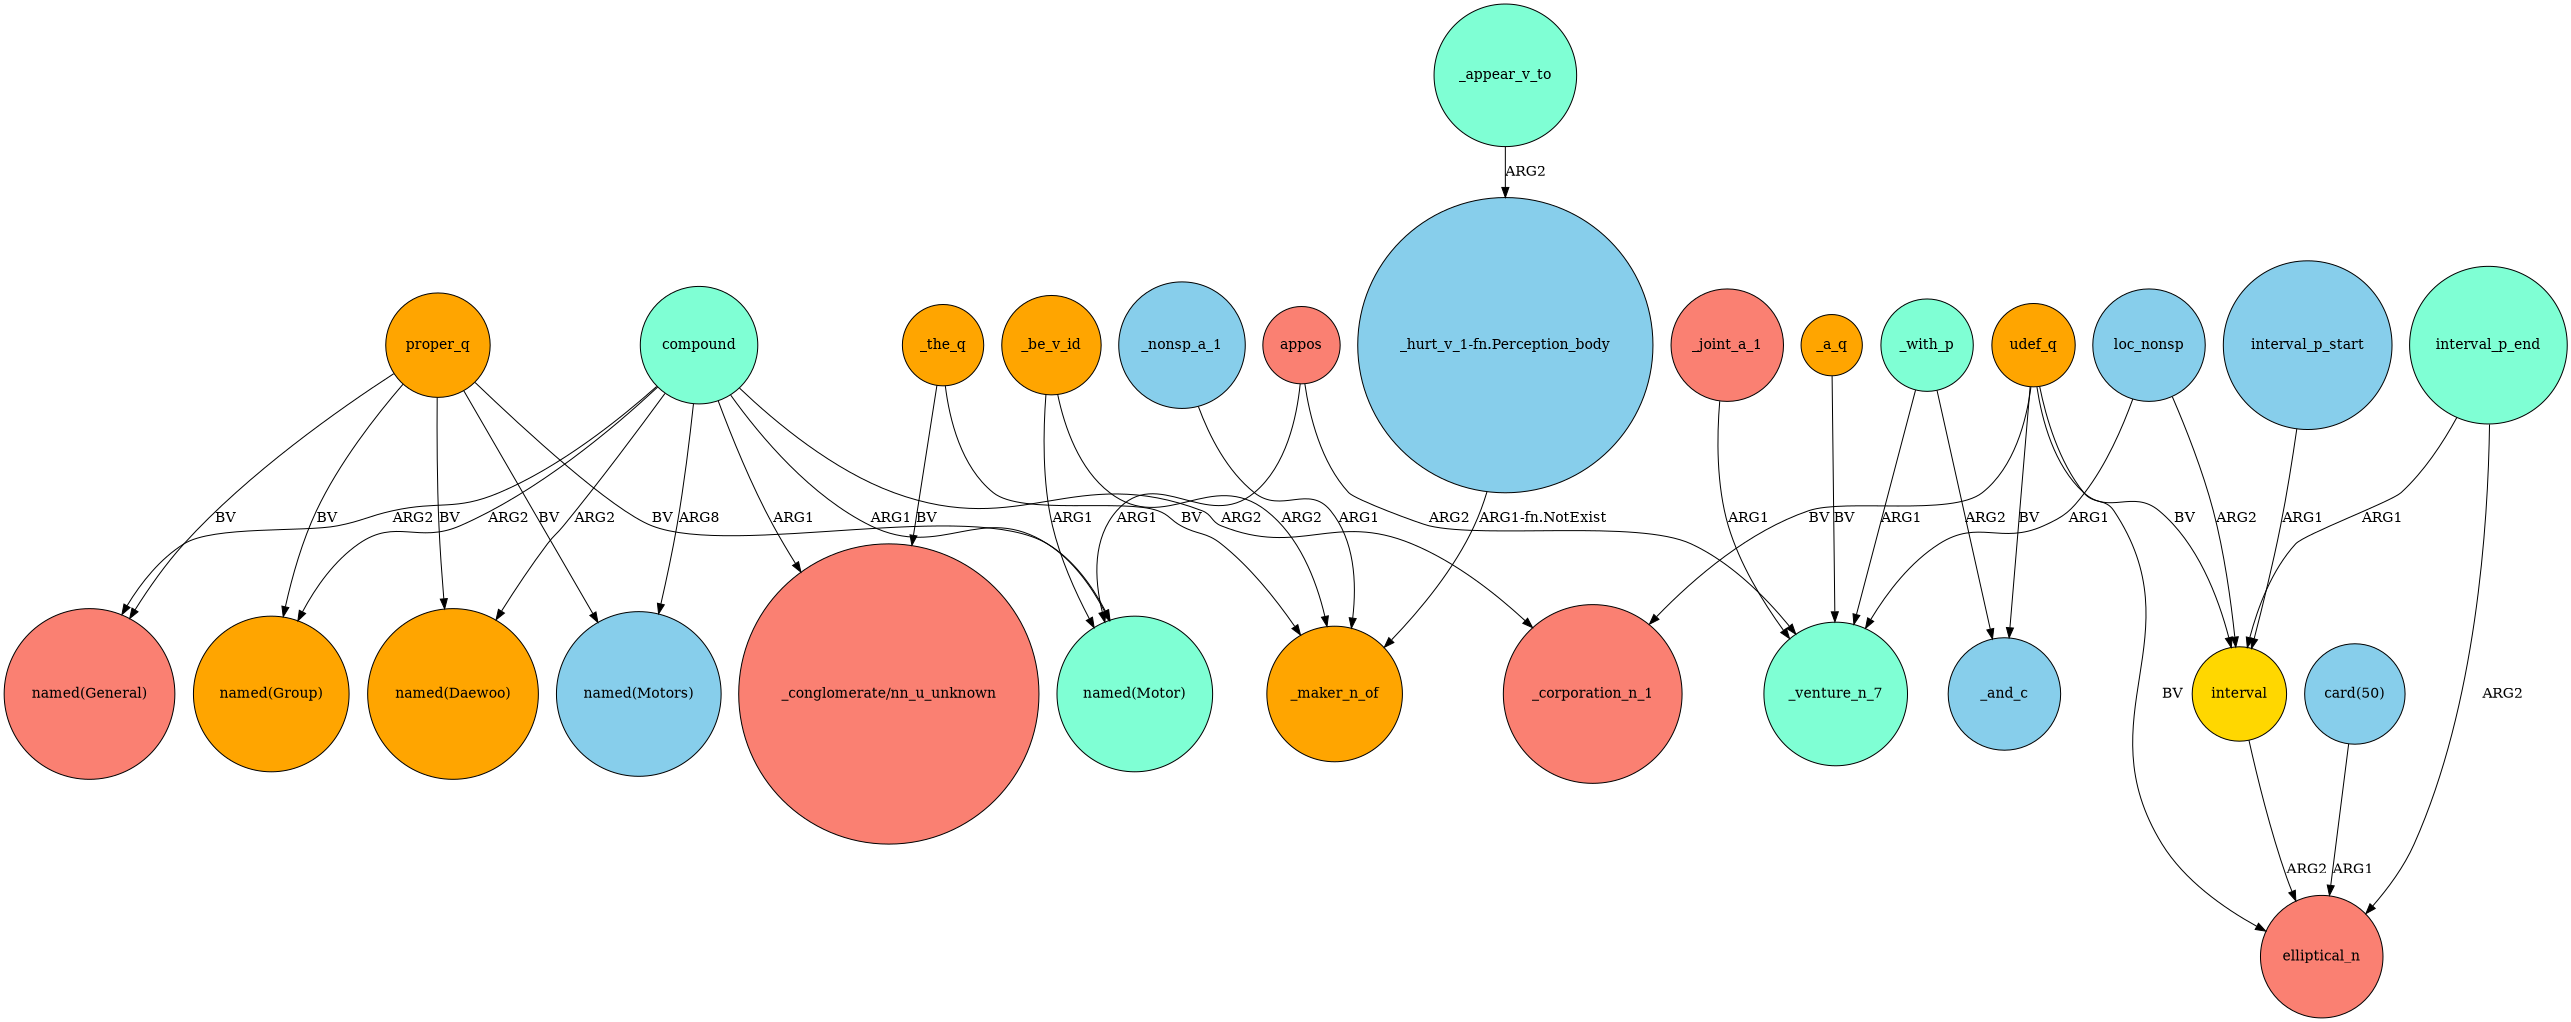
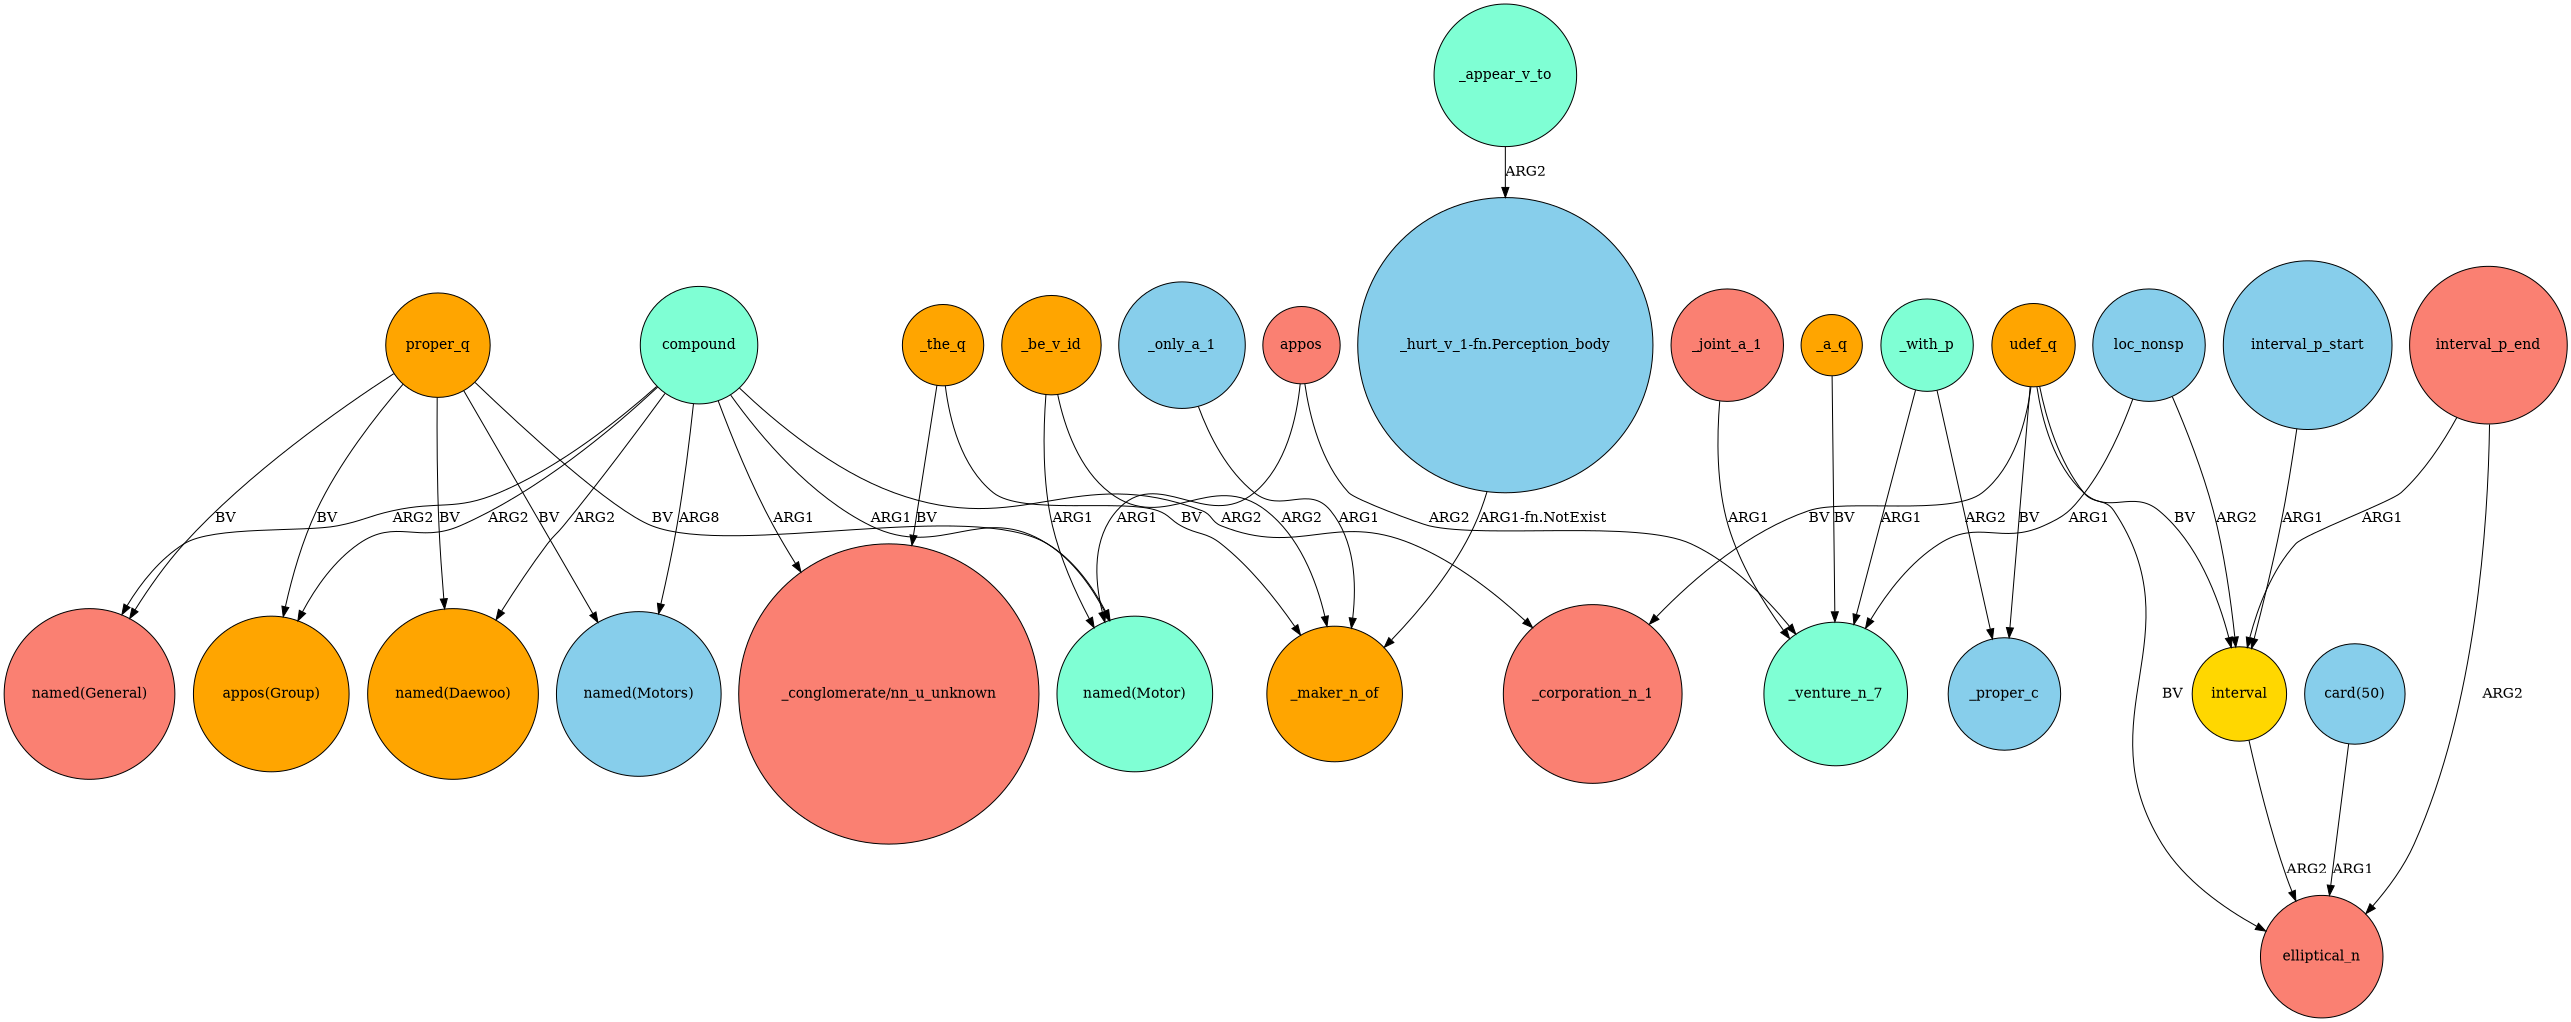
node "_nonsp_a_1": label "_nonsp_a_1" -> "_only_a_1"
node "interval_p_end": fillcolor aquamarine -> salmon
node "named(Group)": label "named(Group)" -> "appos(Group)"
node "_and_c": label "_and_c" -> "_proper_c"
